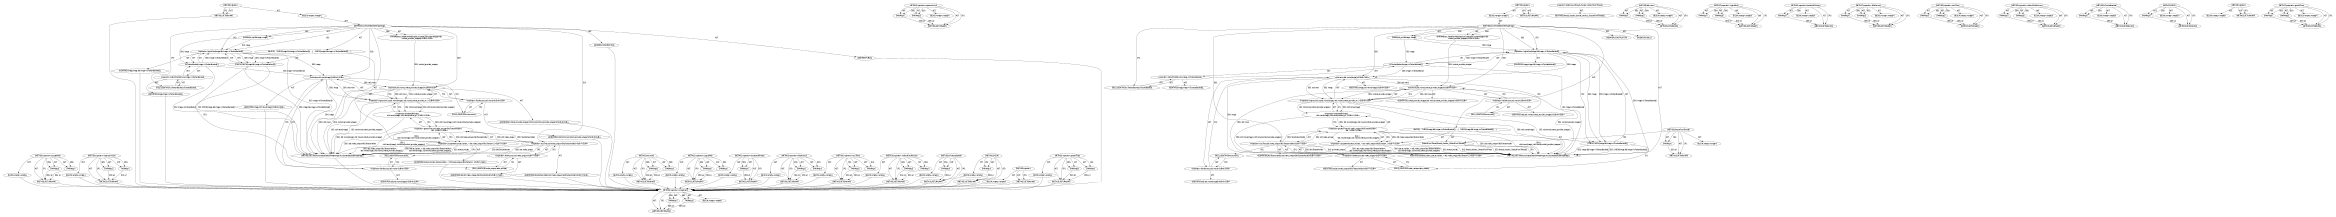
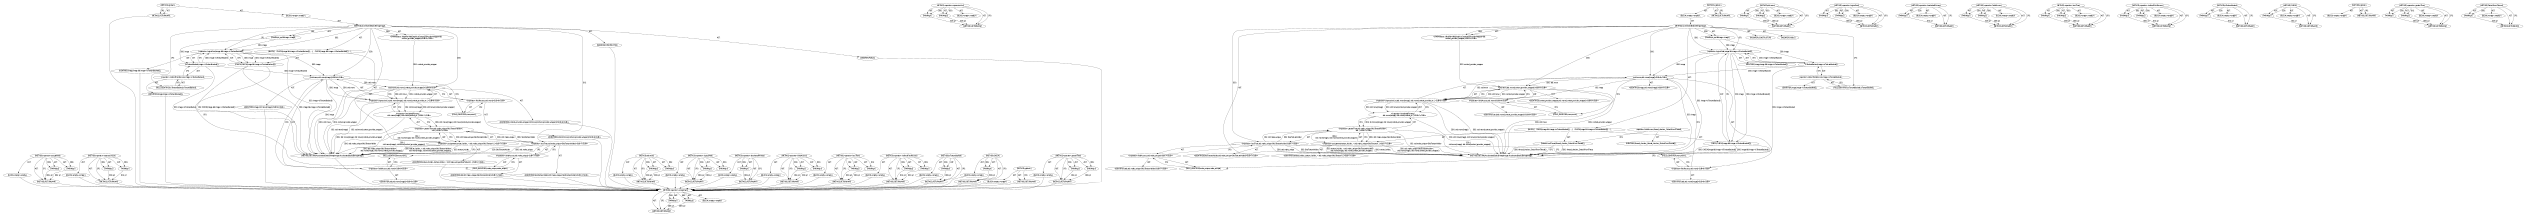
edge "(METHOD,DetachFromThread)" -> "(DetachFromThread,thread_checker_.DetachFromThread())": now "(<operator>.fieldAccess,thread_checker_.DetachFromThread)" -> "(DetachFromThread,thread_checker_.DetachFromThread())"
